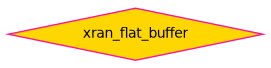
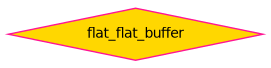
node "xran_flat_buffer": label "xran_flat_buffer" -> "flat_flat_buffer"
